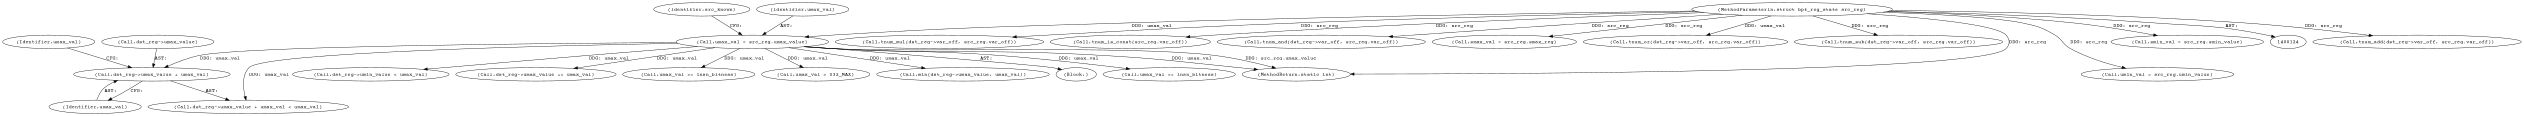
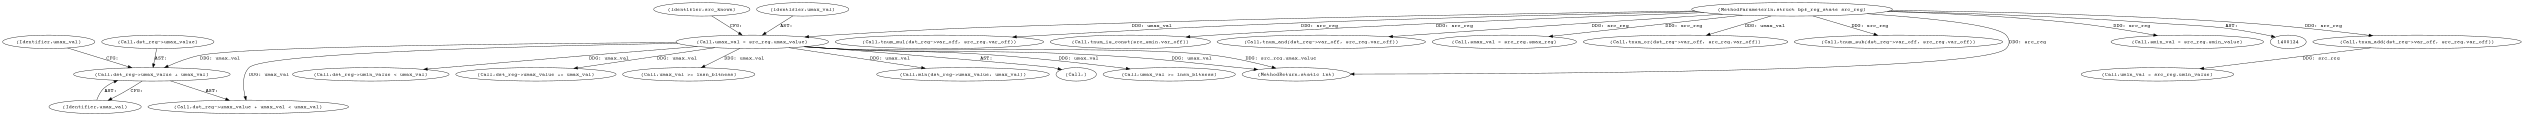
edge "(MethodParameterIn,struct bpf_reg_state src_reg)" -> "(Call,umin_val = src_reg.umin_value)": now "(Call,tnum_add(dst_reg->var_off, src_reg.var_off))" -> "(Call,umin_val = src_reg.umin_value)"
node "(Call,tnum_is_const(src_reg.var_off))": label "(Call,tnum_is_const(src_reg.var_off))" -> "(Call,tnum_is_const(src_smin.var_off))"
node "(Call,umax_val > U32_MAX)": removed
node "(Block,)": label "(Block,)" -> "(Call,)"
